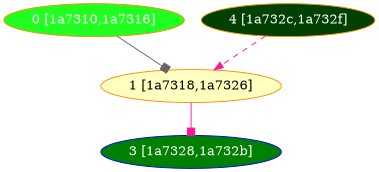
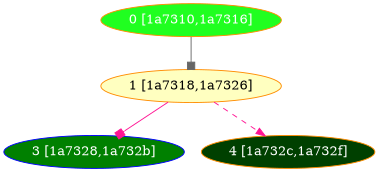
edge "4 [1a732c,1a732f]" -> "1 [1a7318,1a7326]": reversed
